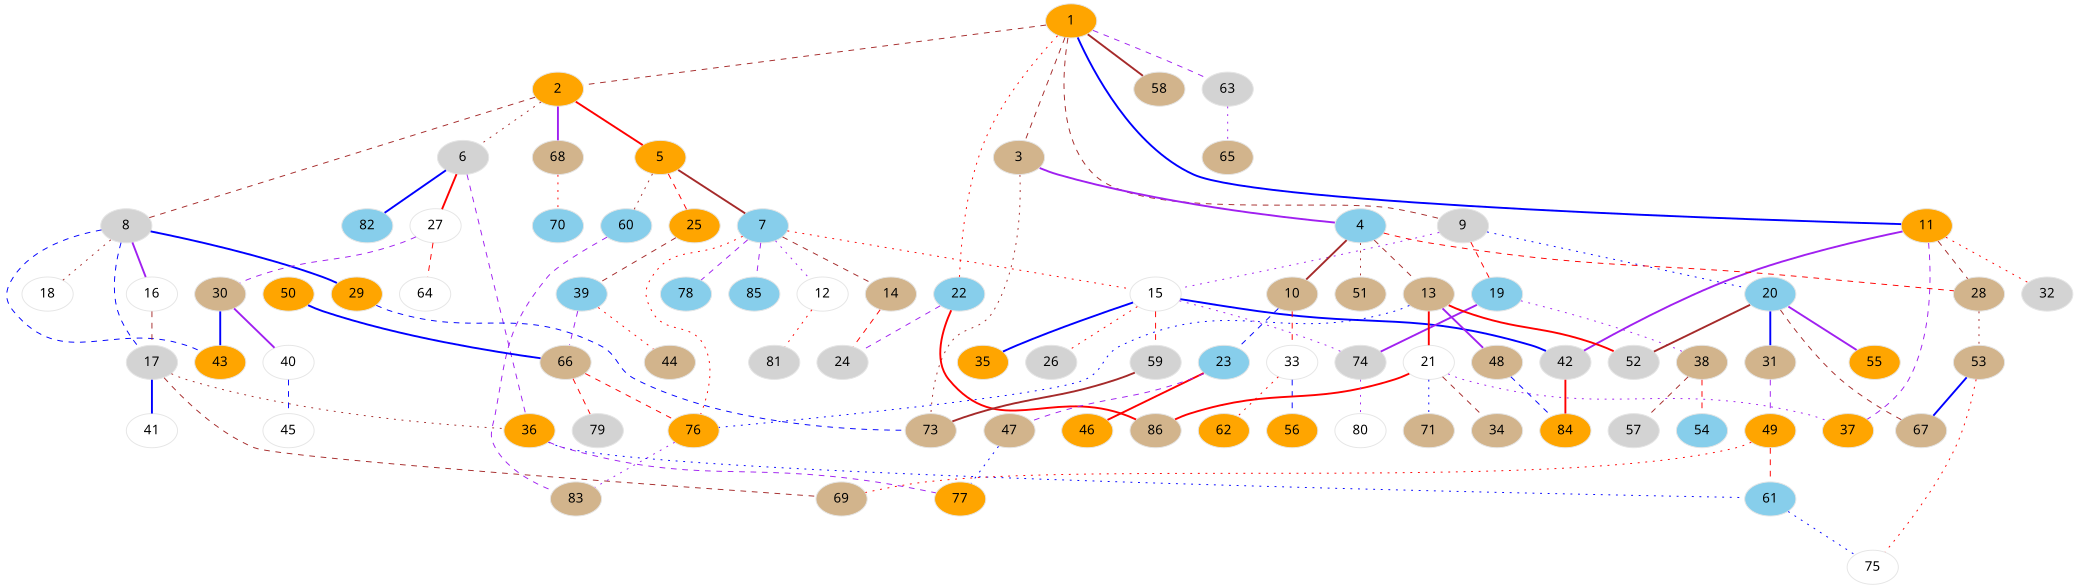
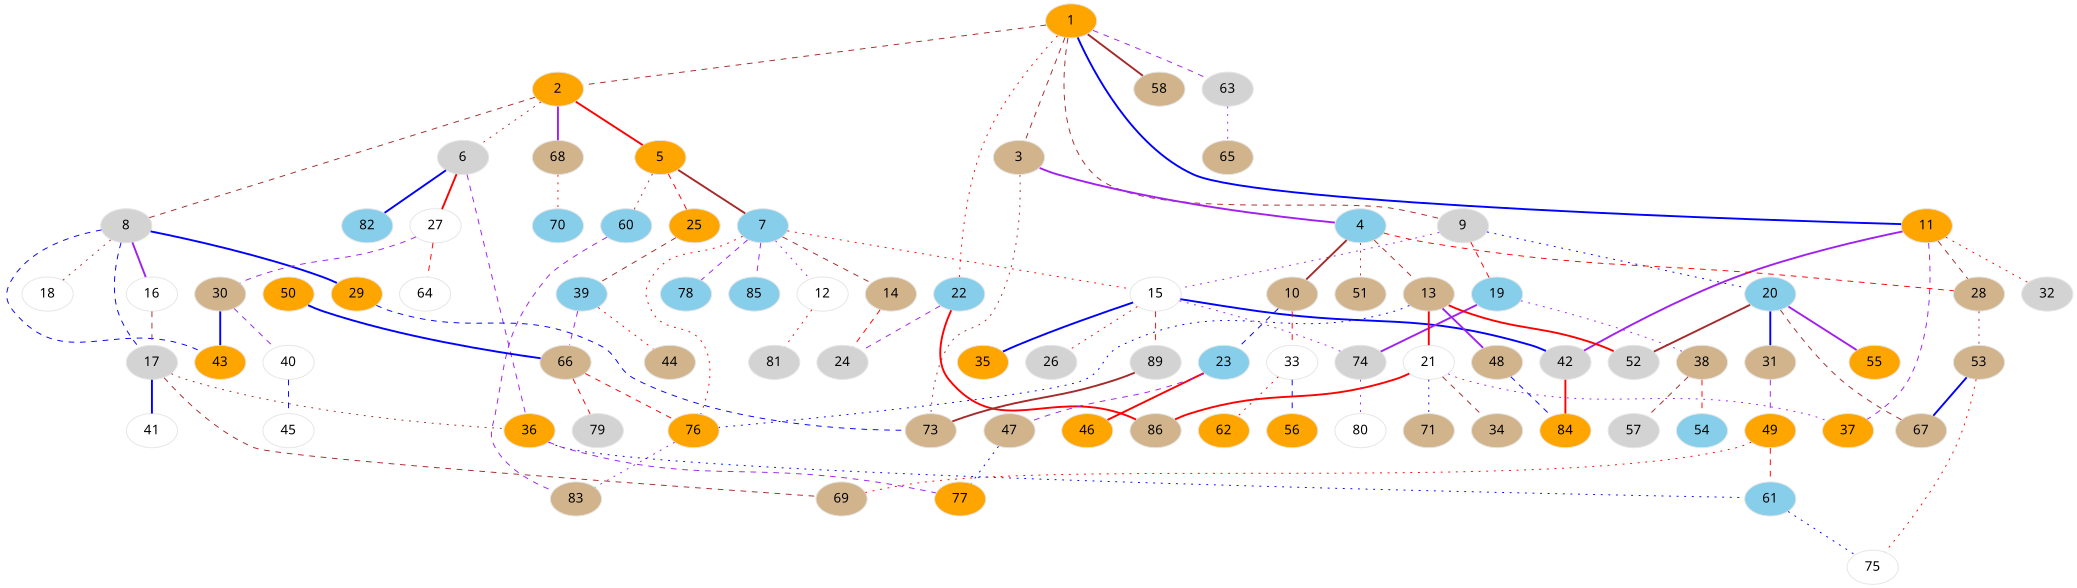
edge "30" -- "40": style bold -> dashed
node "59": label "59" -> "89"
